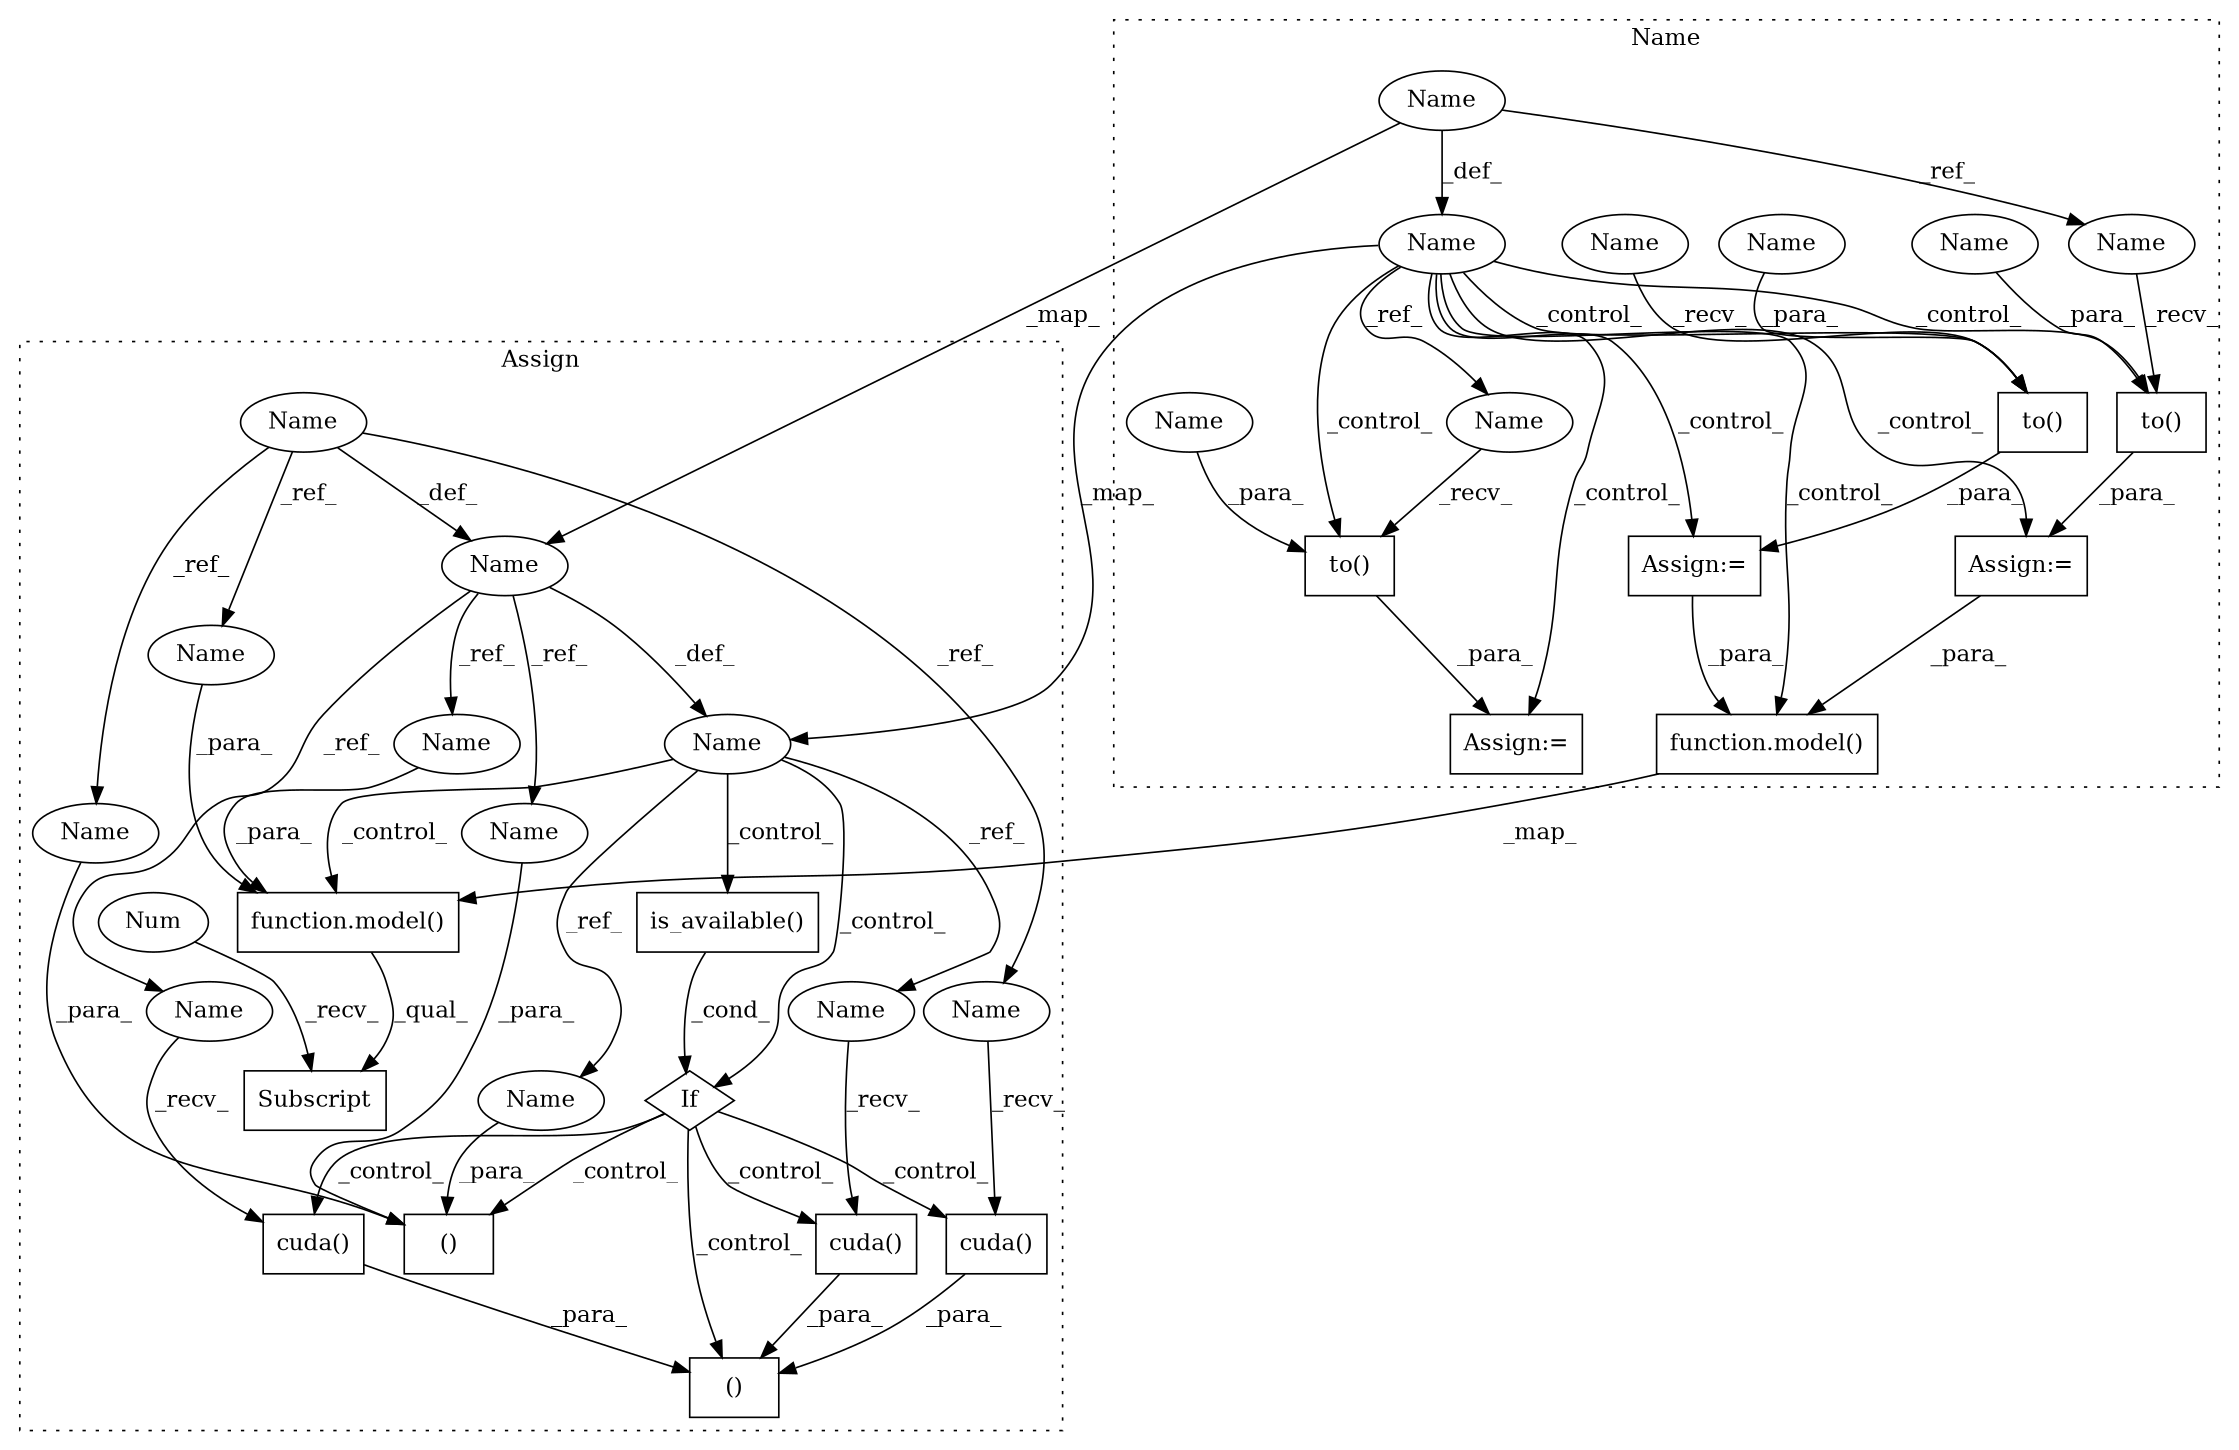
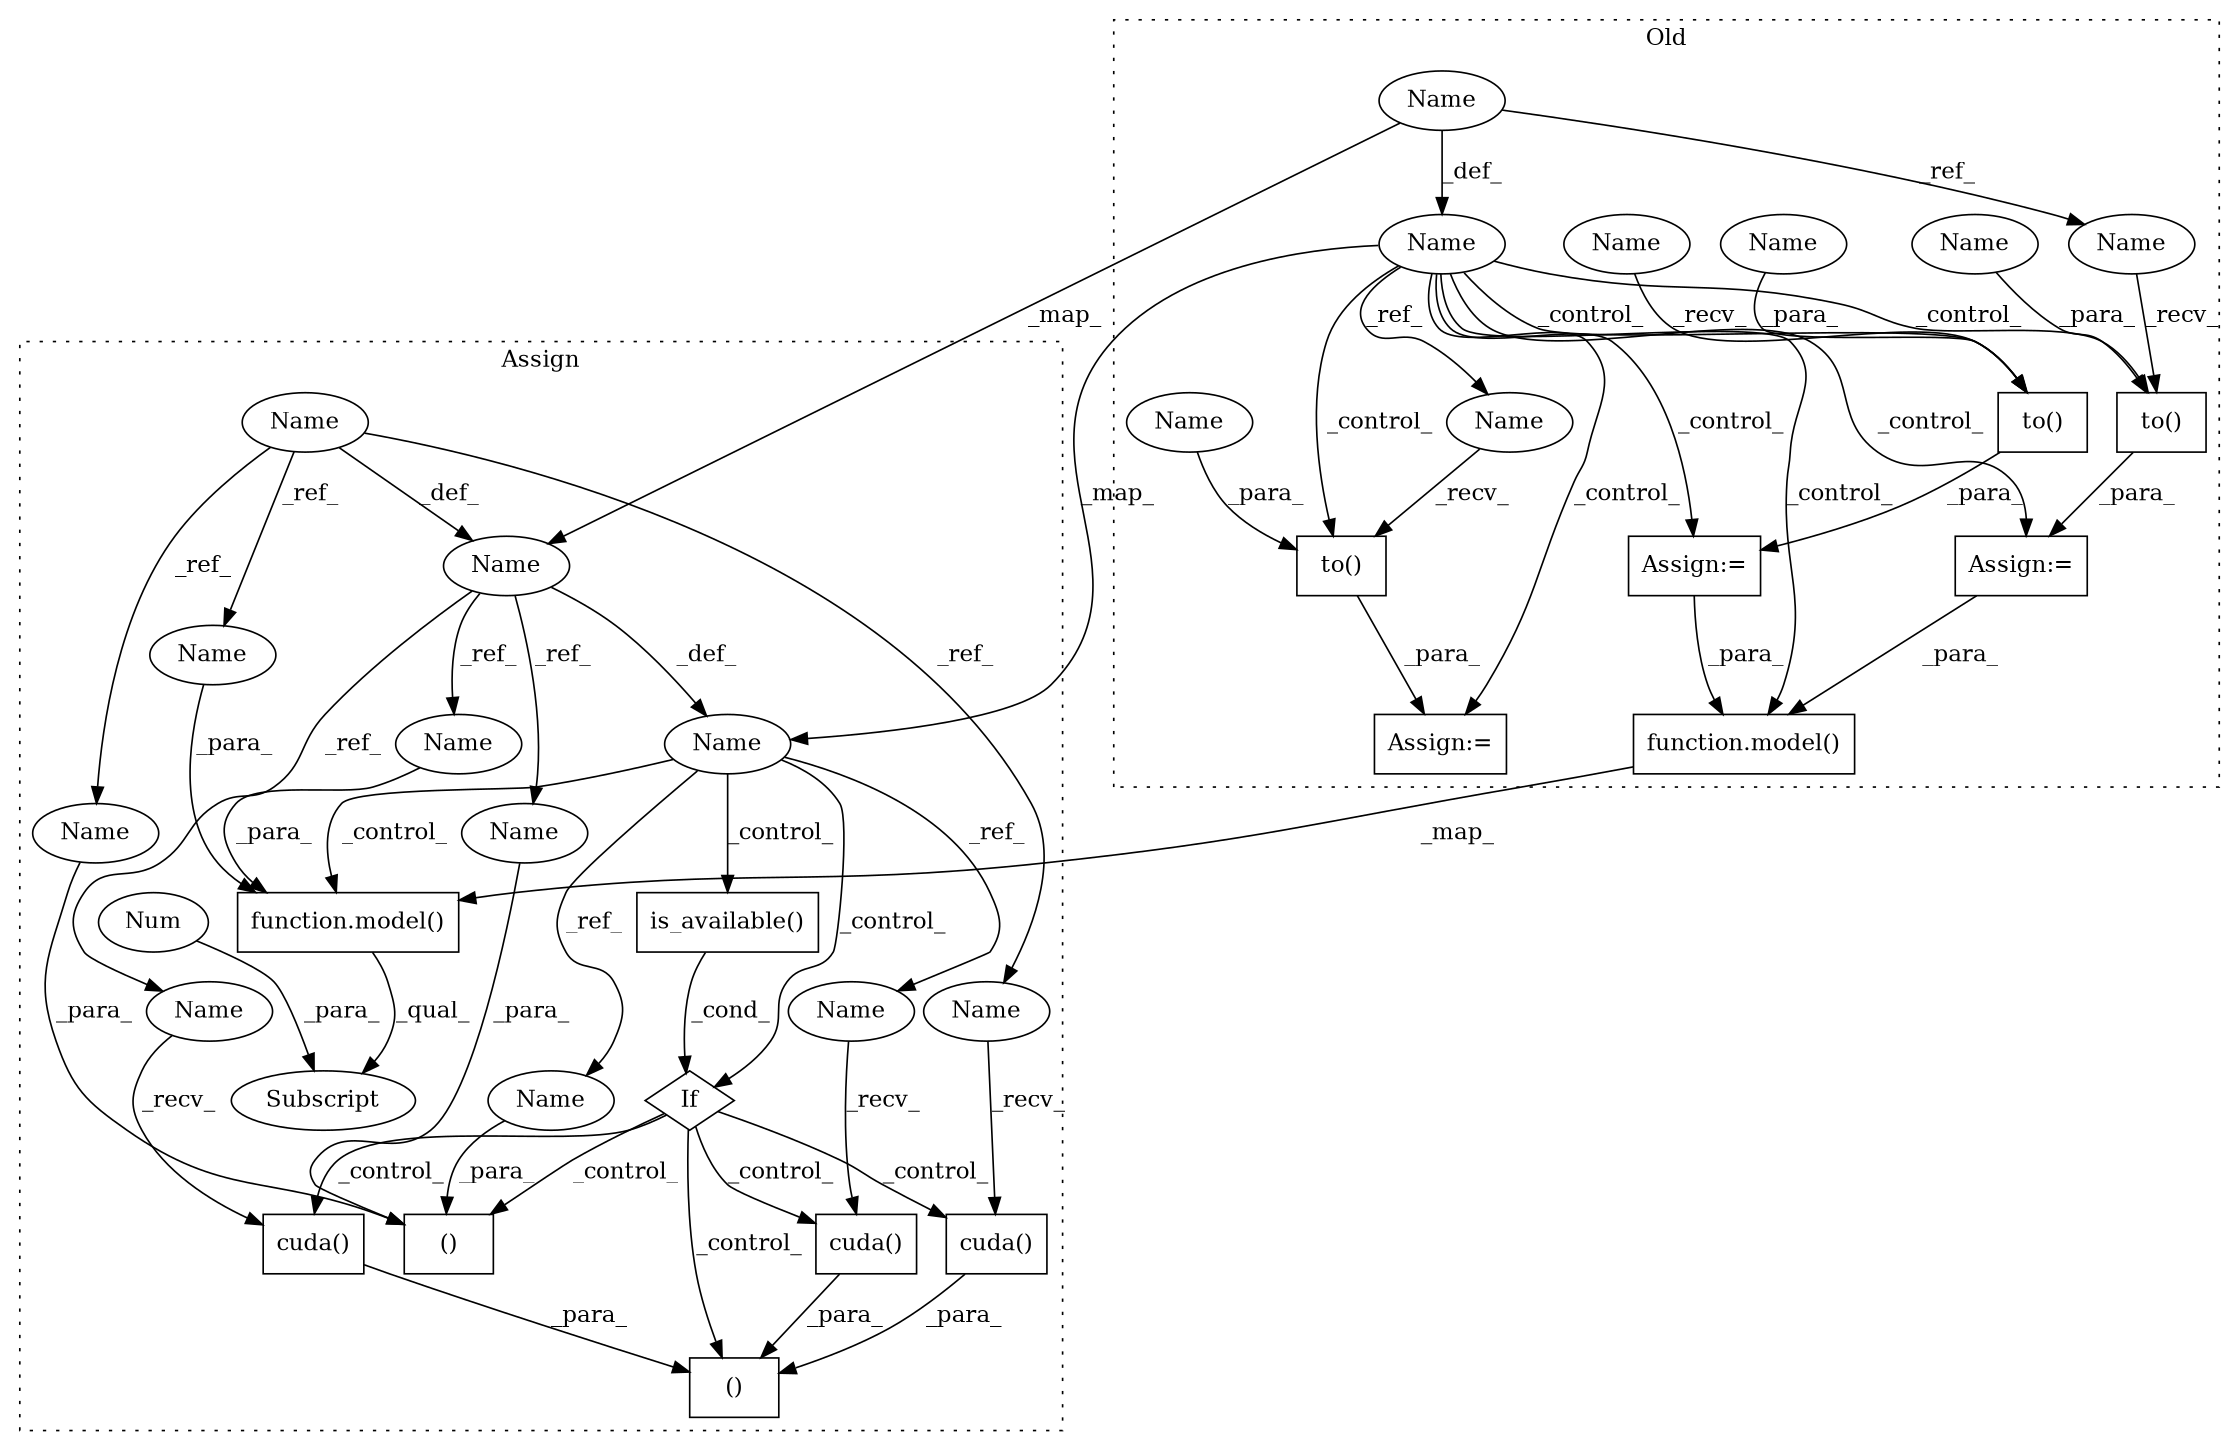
cluster "Name": label "Name" -> "Old"
edge "Num" -> "Subscript": label "_recv_" -> "_para_"
node "Subscript": shape box -> ellipse
